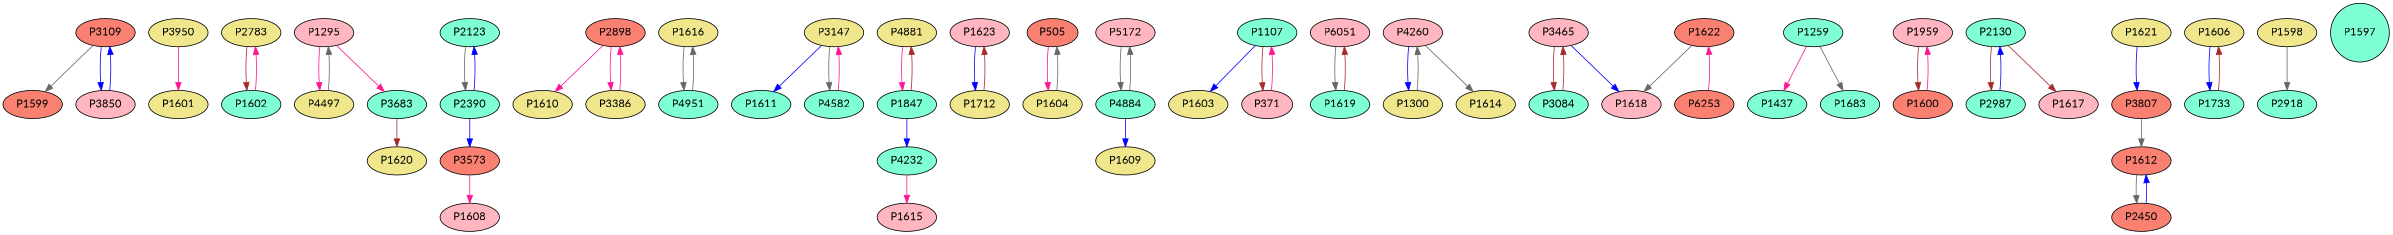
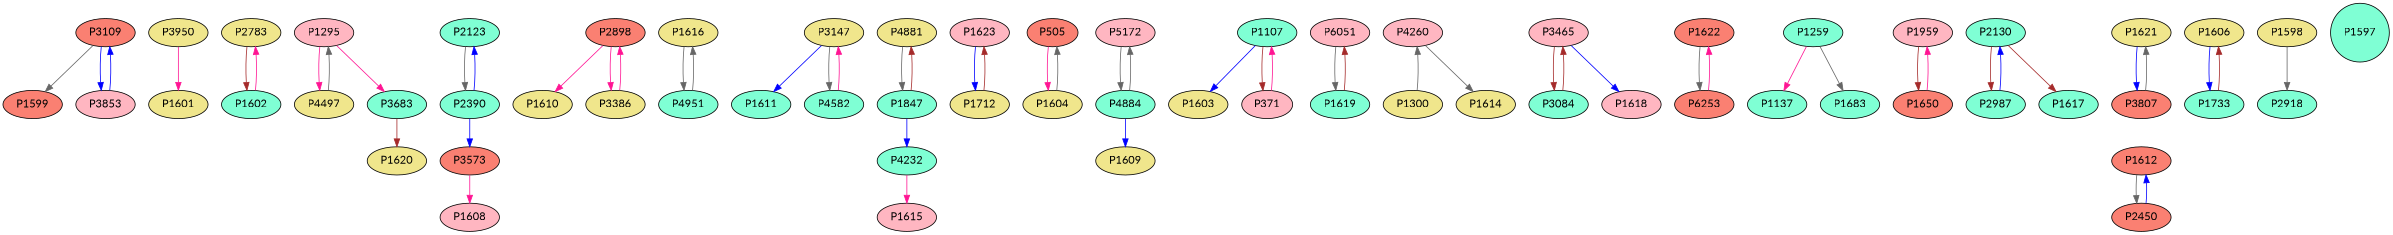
edge "P4881" -> "P1847": color deeppink -> gray40
edge "P4260" -> "P1300": removed
edge "P1622" -> "P1618": now "P1622" -> "P6253"
node "P3850": label "P3850" -> "P3853"
node "P1437": label "P1437" -> "P1137"
node "P1600": label "P1600" -> "P1650"
node "P1617": fillcolor lightpink -> aquamarine
edge "P3807" -> "P1612": now "P3807" -> "P1621"
